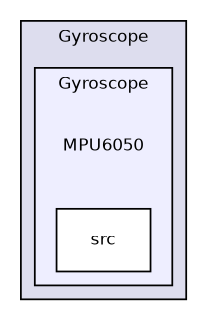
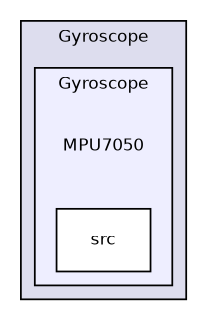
node "MPU6050": label "MPU6050" -> "MPU7050"
